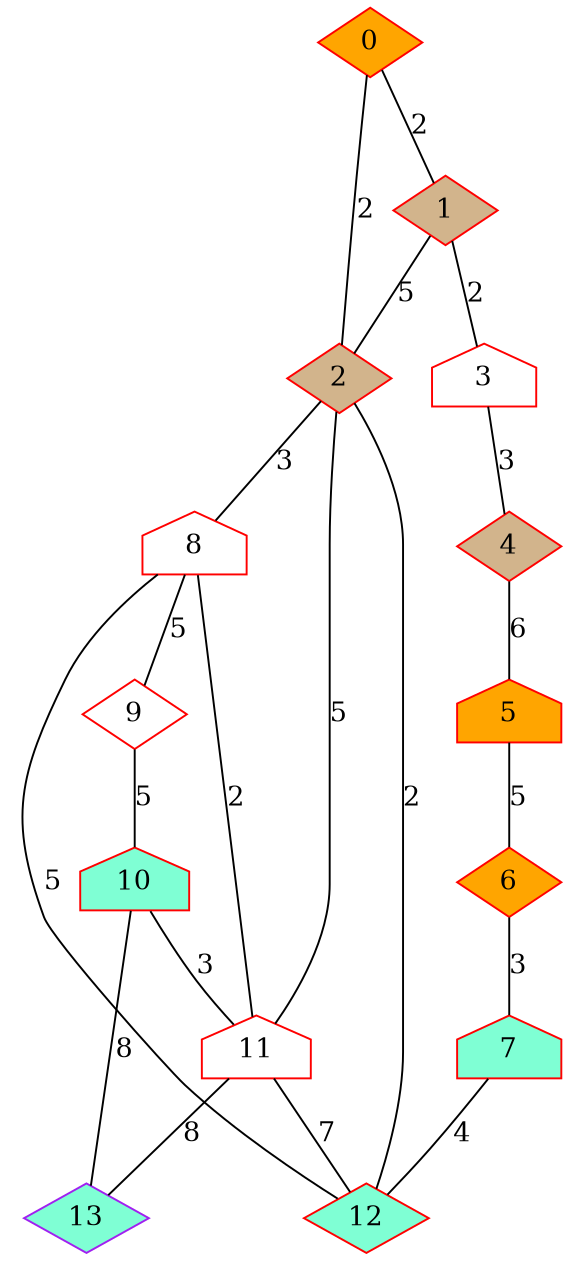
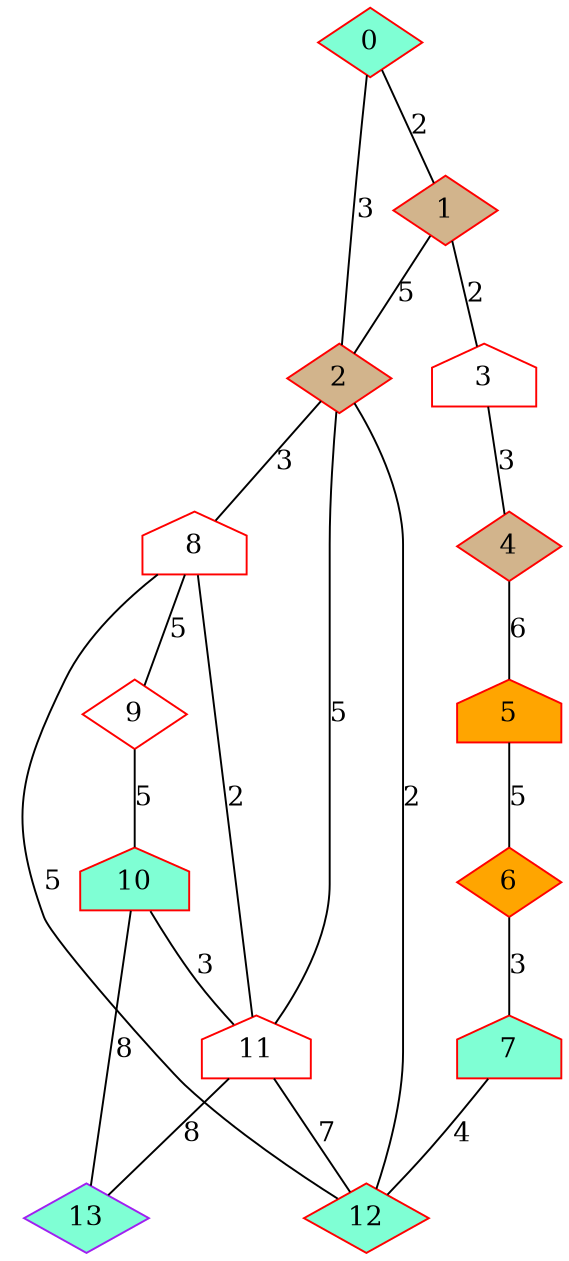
node "0": fillcolor orange -> aquamarine
edge "0" -- "2": label "2" -> "3"
